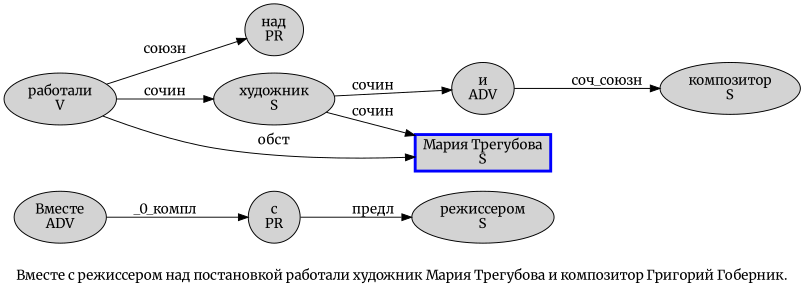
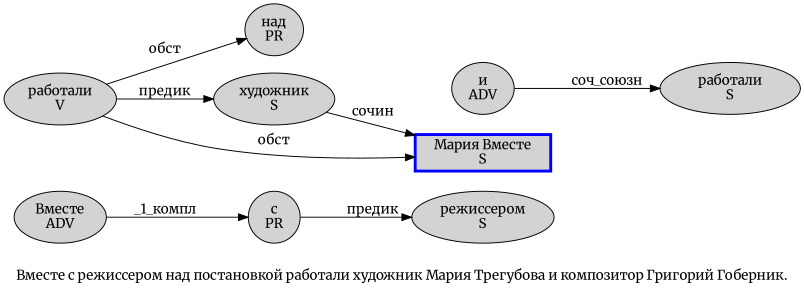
edge "работали V" -> "над PR": label "союзн" -> "обст"
node "композитор S": label "композитор S" -> "работали S"
edge "работали V" -> "художник S": label "сочин" -> "предик"
edge "художник S" -> "и ADV": removed, label "сочин"
node "Мария Трегубова S": label "Мария Трегубова S" -> "Мария Вместе S"
edge "Вместе ADV" -> "с PR": label "_0_компл" -> "_1_компл"
edge "с PR" -> "режиссером S": label "предл" -> "предик"
